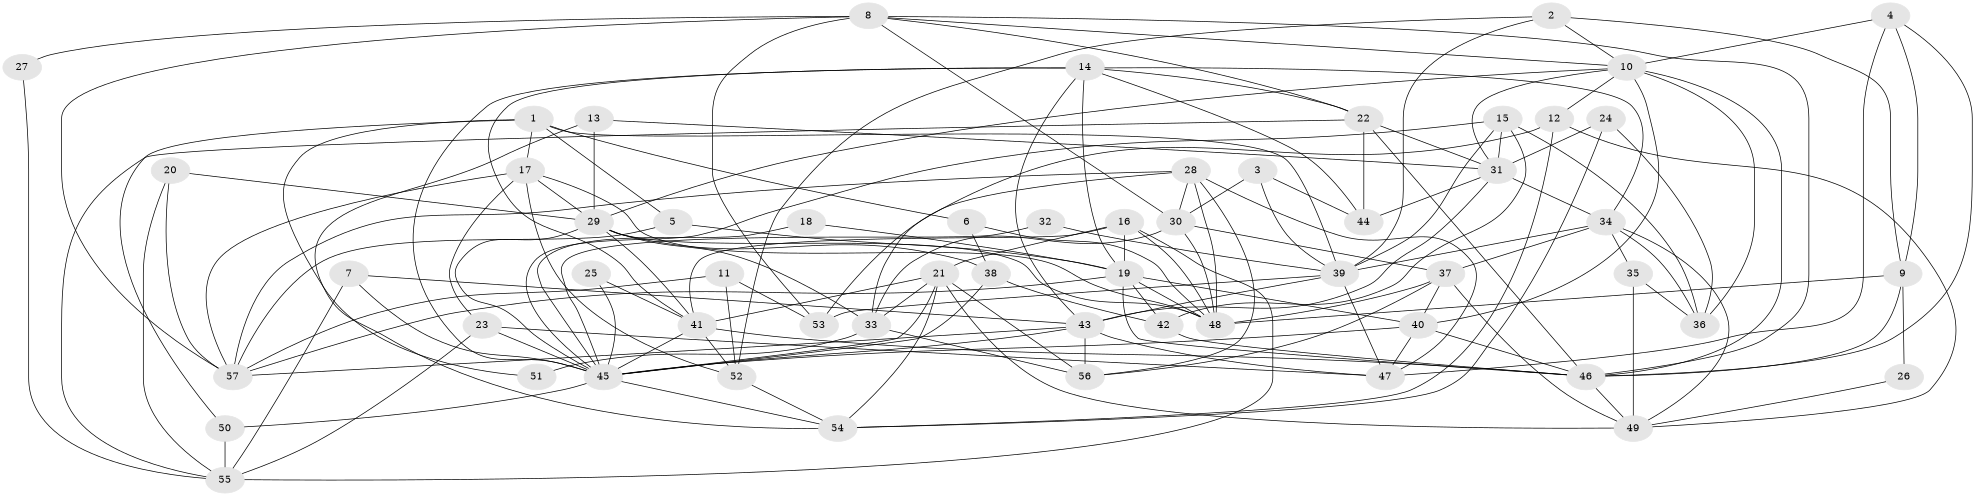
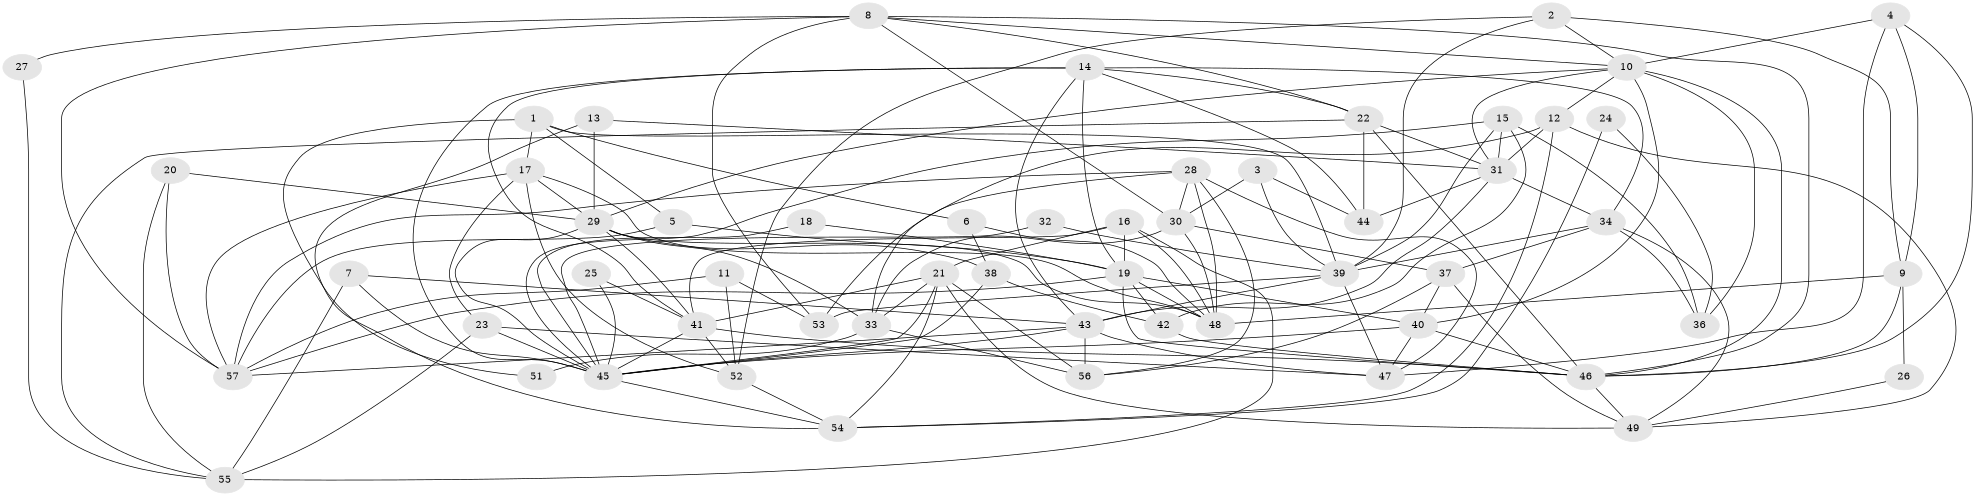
edge "24" -- "31": now "12" -- "31"
node "35": removed
edge "37" -- "48": removed
node "50": removed
